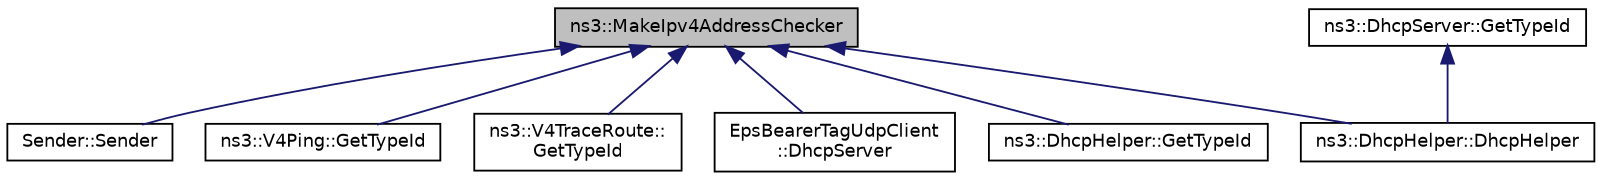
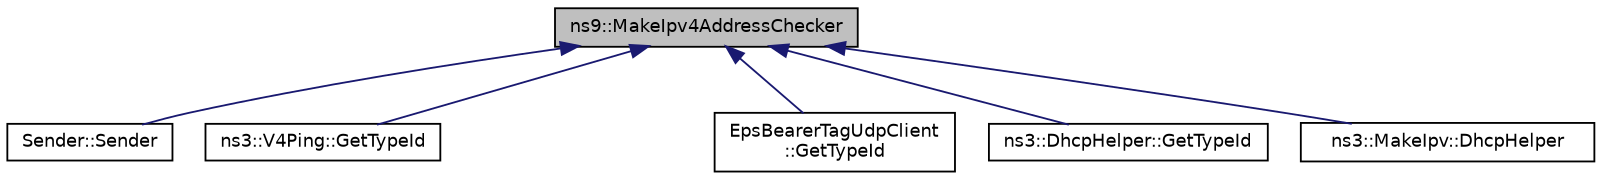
node "ns3::MakeIpv4AddressChecker": label "ns3::MakeIpv4AddressChecker" -> "ns9::MakeIpv4AddressChecker"
node "ns3::DhcpServer::GetTypeId": removed
node "ns3::V4TraceRoute:: GetTypeId": removed
node "EpsBearerTagUdpClient ::DhcpServer": label "EpsBearerTagUdpClient ::DhcpServer" -> "EpsBearerTagUdpClient ::GetTypeId"
node "ns3::DhcpHelper::DhcpHelper": label "ns3::DhcpHelper::DhcpHelper" -> "ns3::MakeIpv::DhcpHelper"
